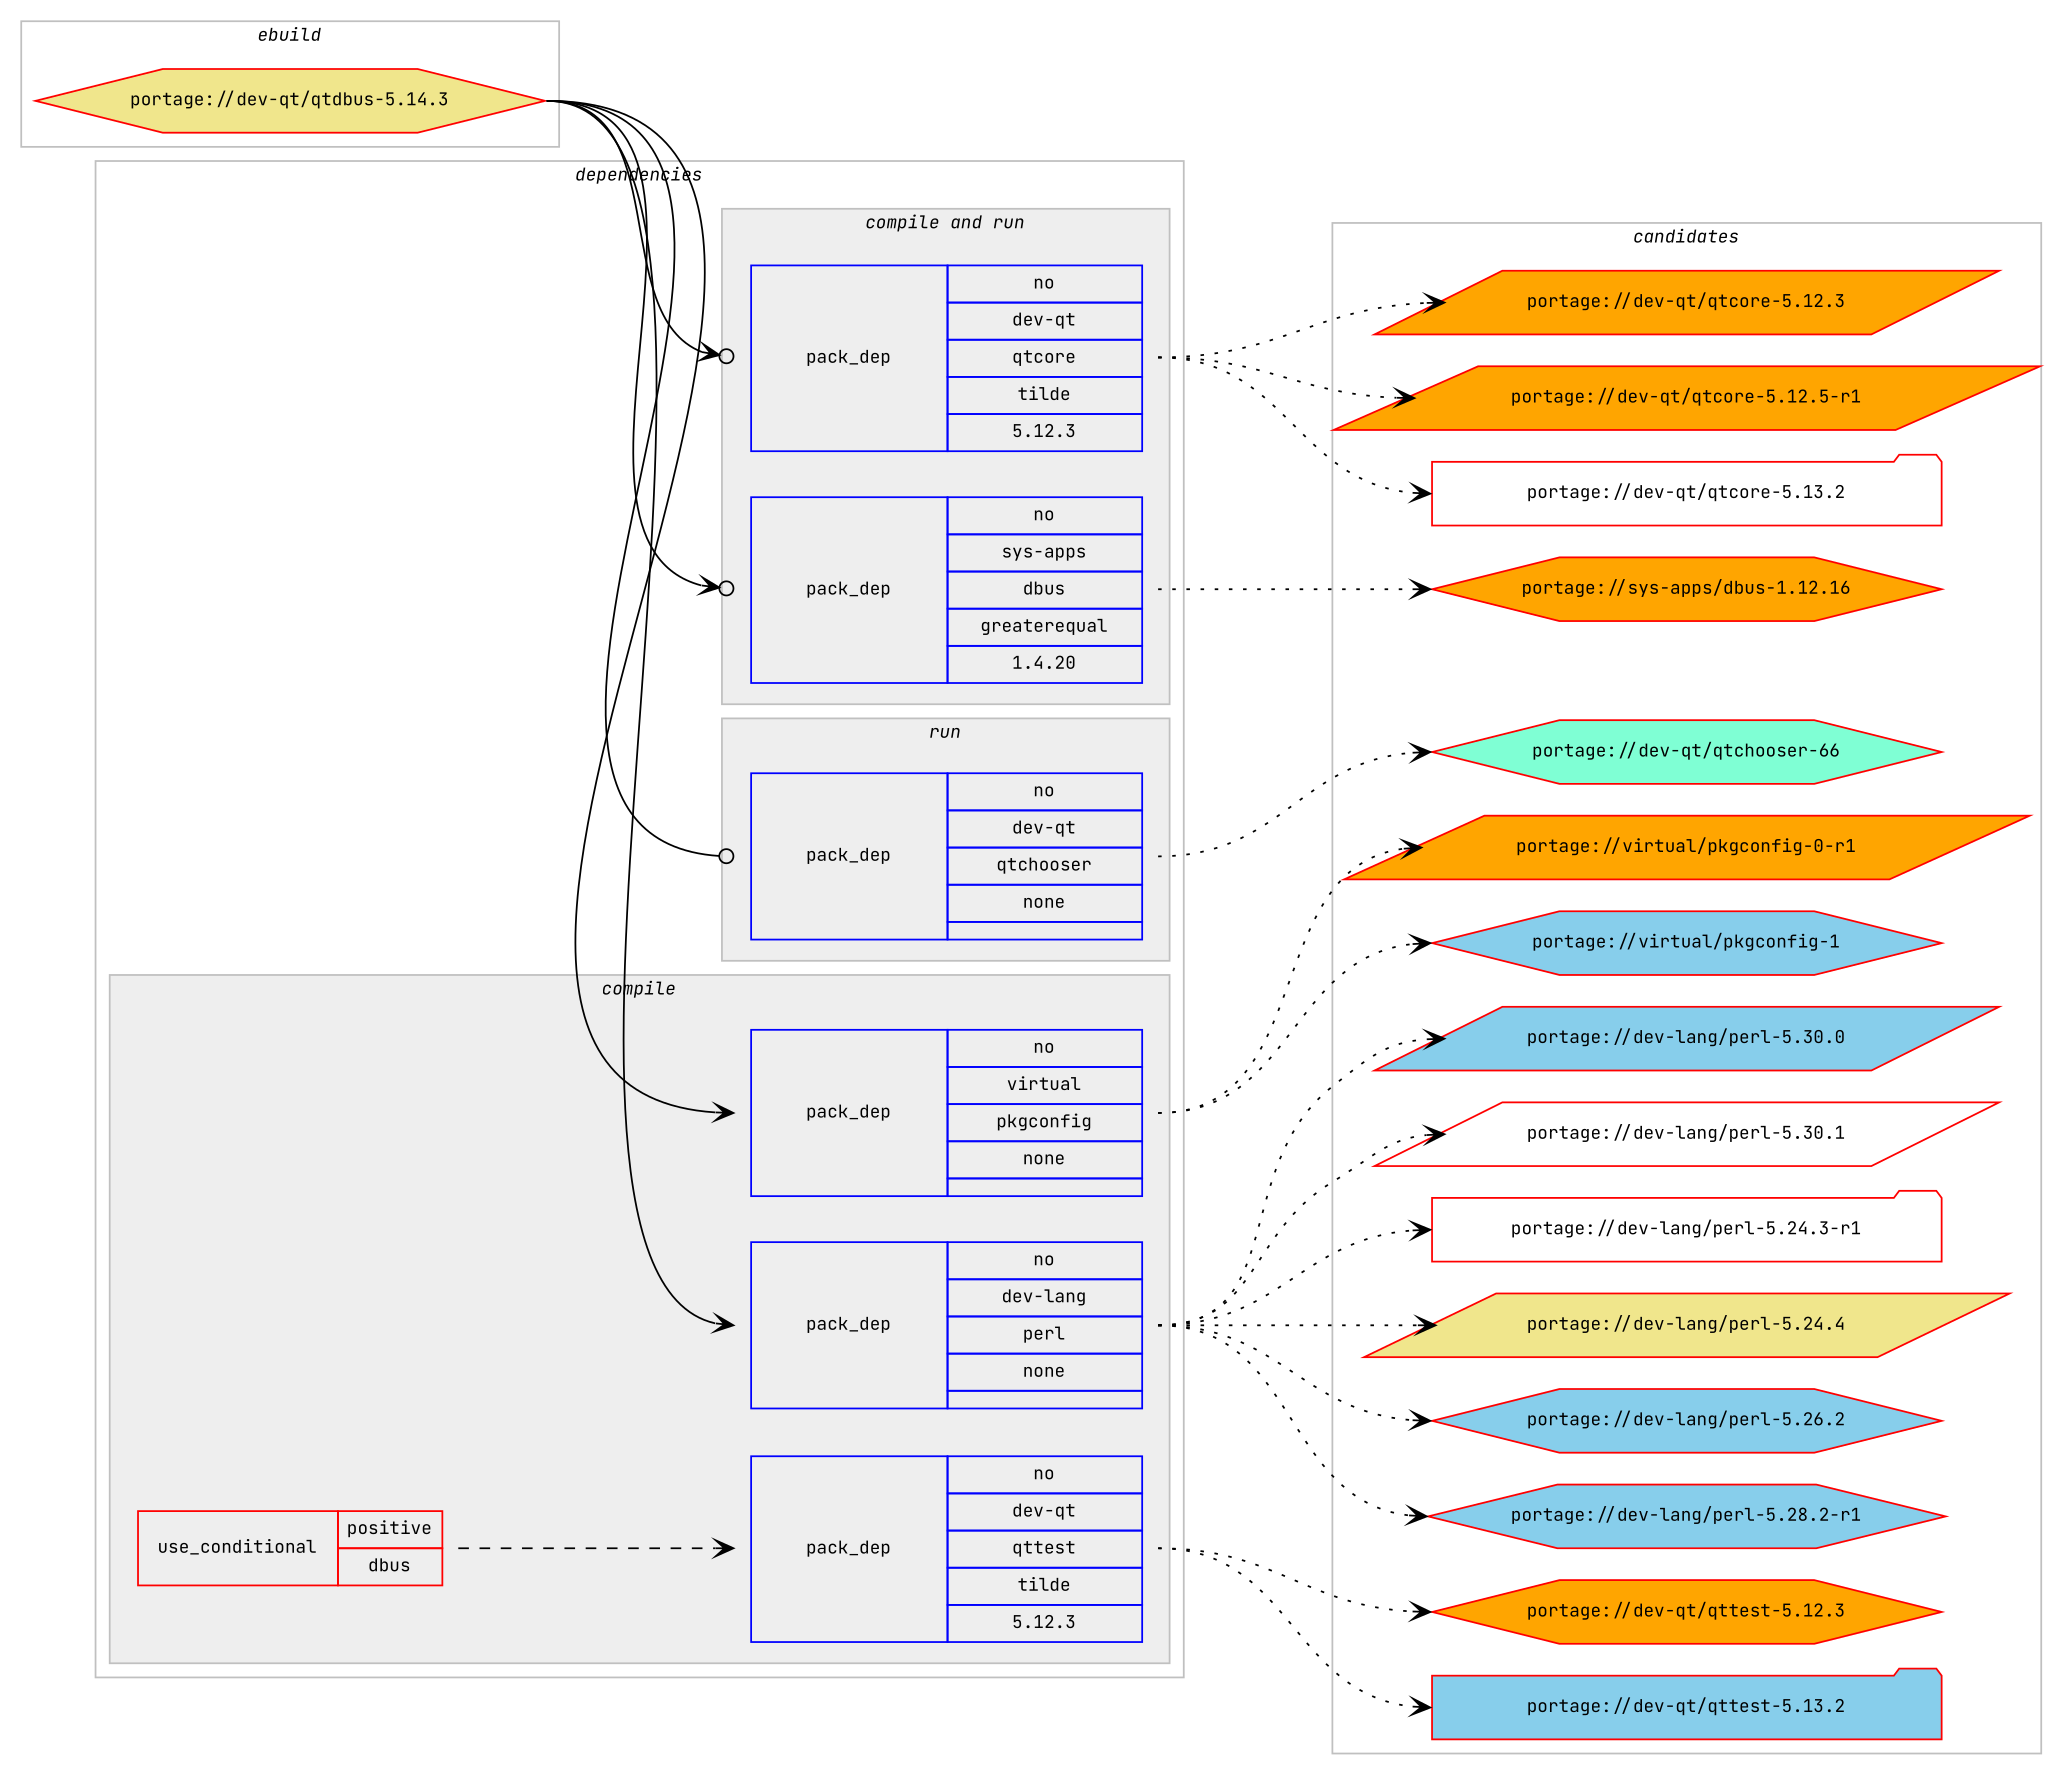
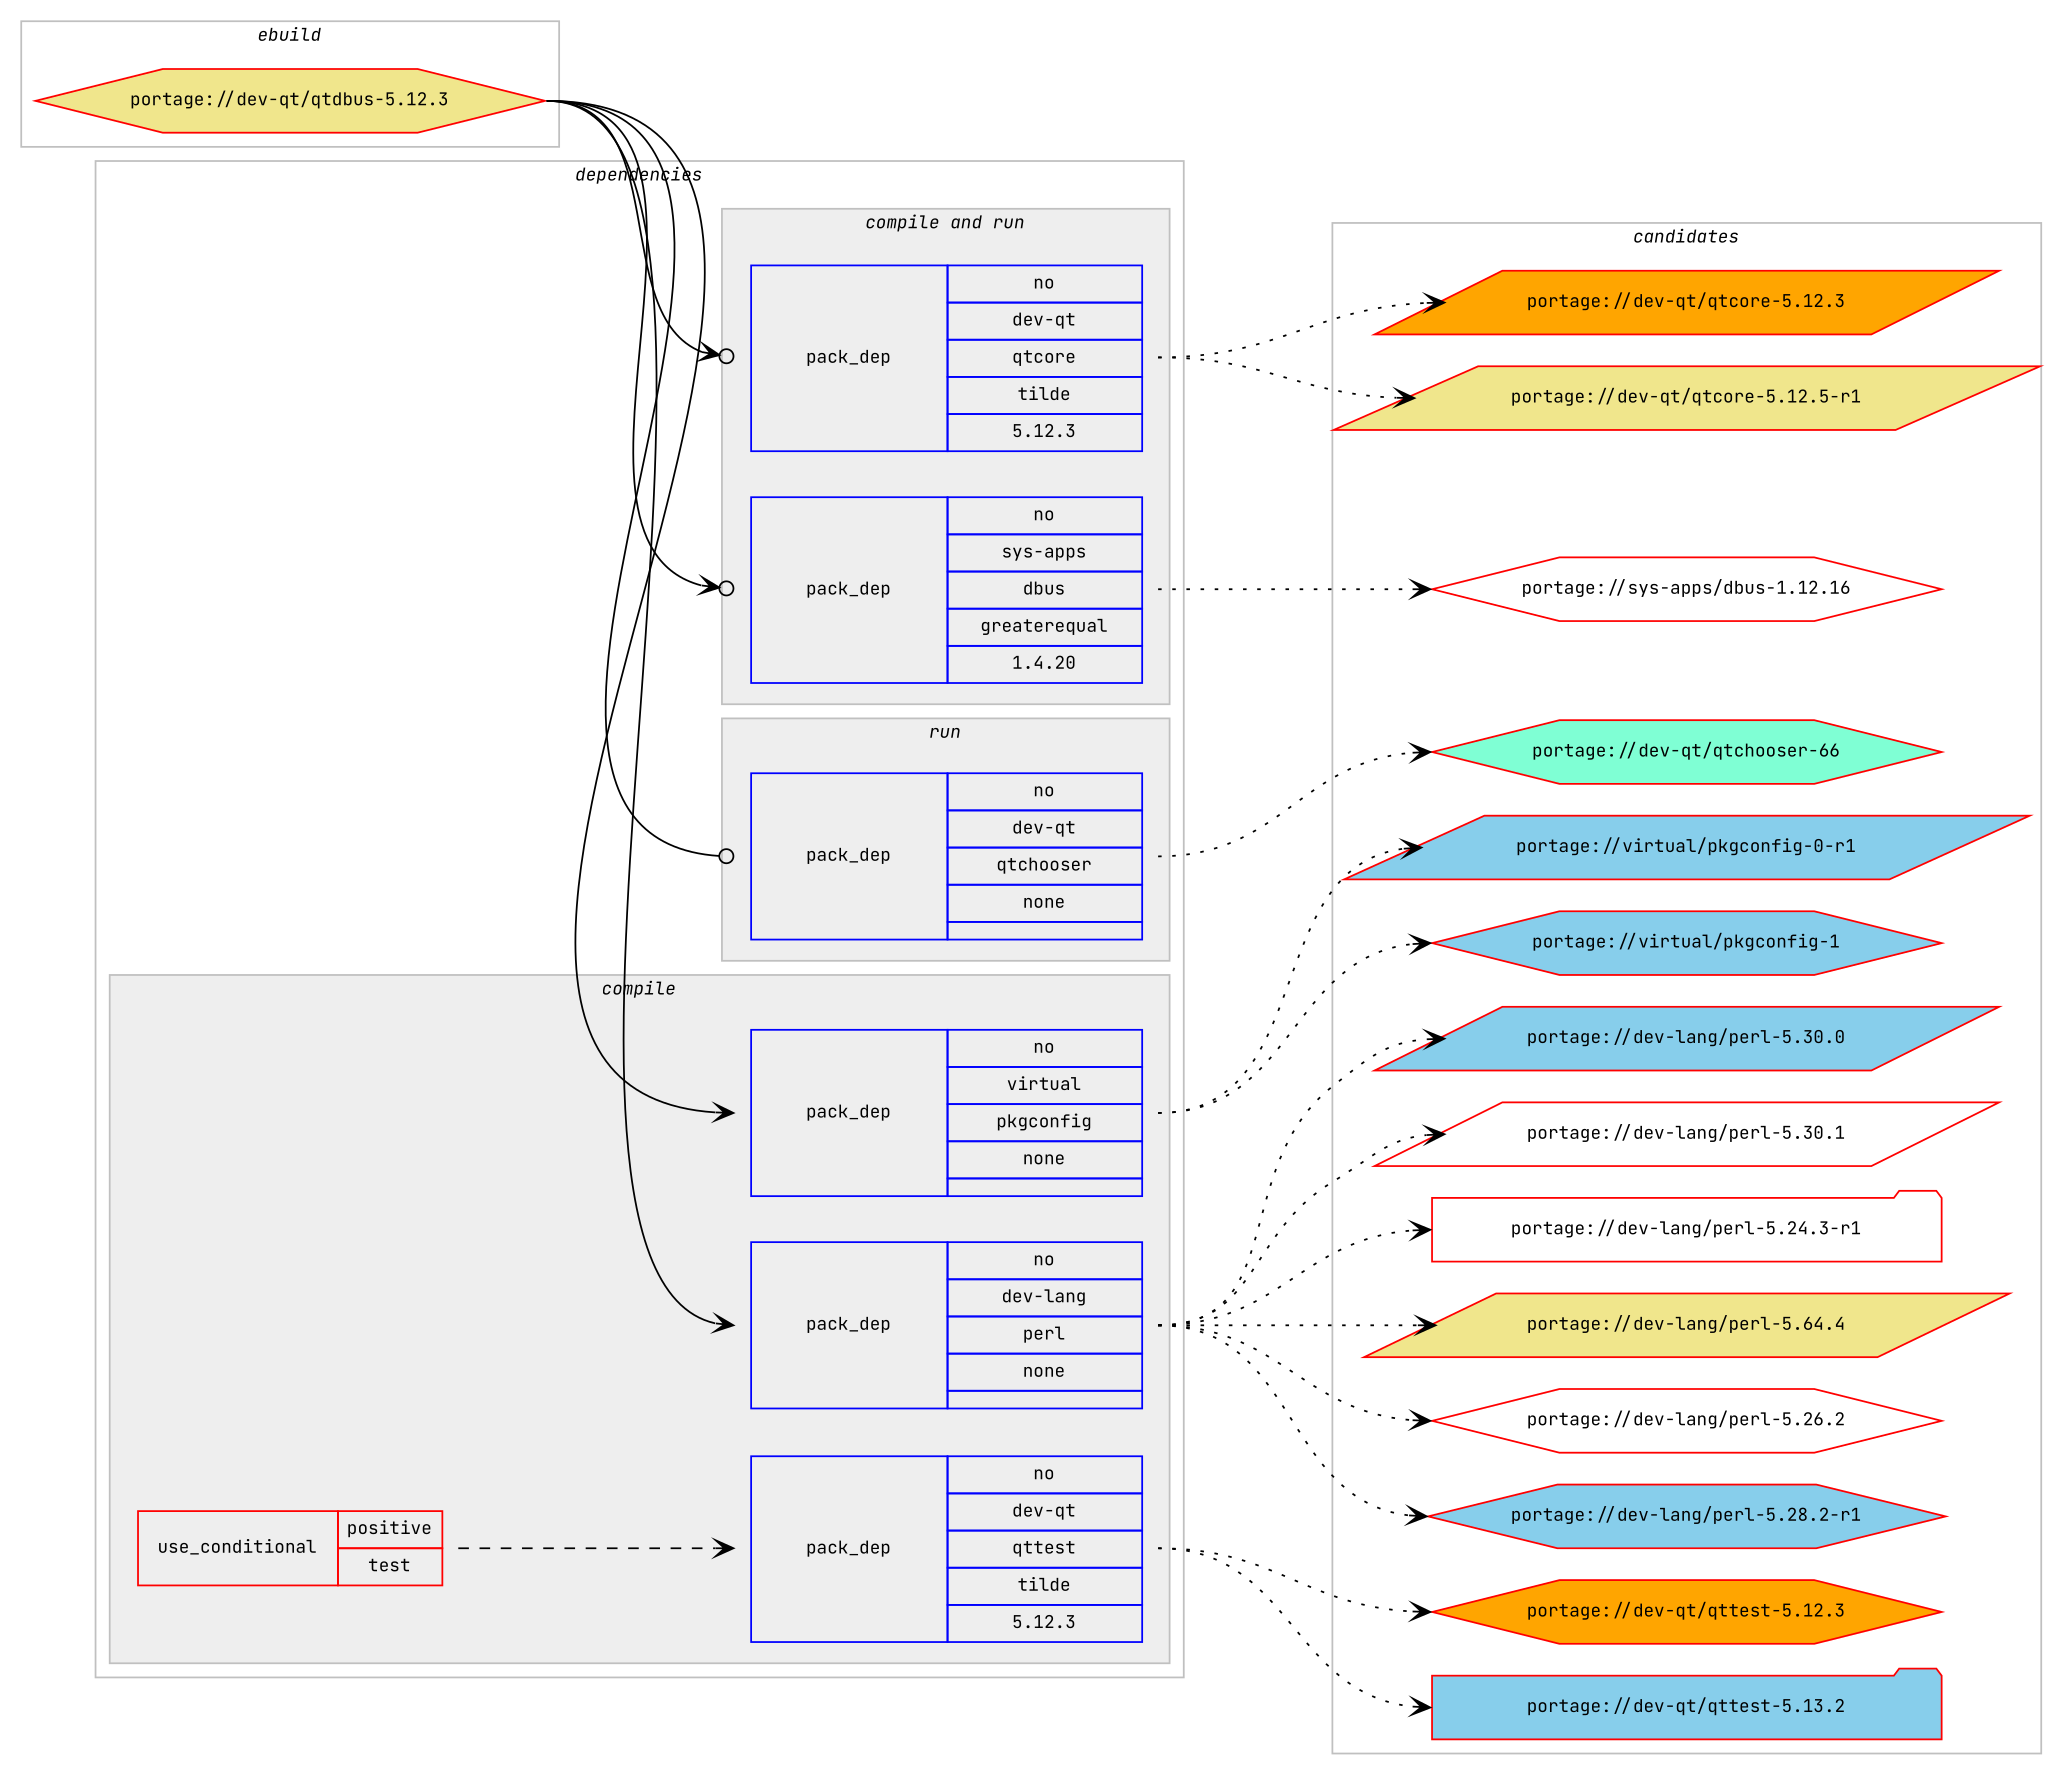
node "portage://dev-qt/qtdbus-5.14.3": label "portage://dev-qt/qtdbus-5.14.3" -> "portage://dev-qt/qtdbus-5.12.3"
node "portage://dev-qt/qtcore-5.12.5-r1": fillcolor orange -> khaki
node "portage://dev-qt/qtcore-5.13.2": removed
node "portage://sys-apps/dbus-1.12.16": fillcolor orange -> white
node "portage://virtual/pkgconfig-0-r1": fillcolor orange -> skyblue
node "portage://dev-lang/perl-5.24.4": label "portage://dev-lang/perl-5.24.4" -> "portage://dev-lang/perl-5.64.4"
node "portage://dev-lang/perl-5.26.2": fillcolor skyblue -> white
node "use_conditional": text "dbus" -> "test"
